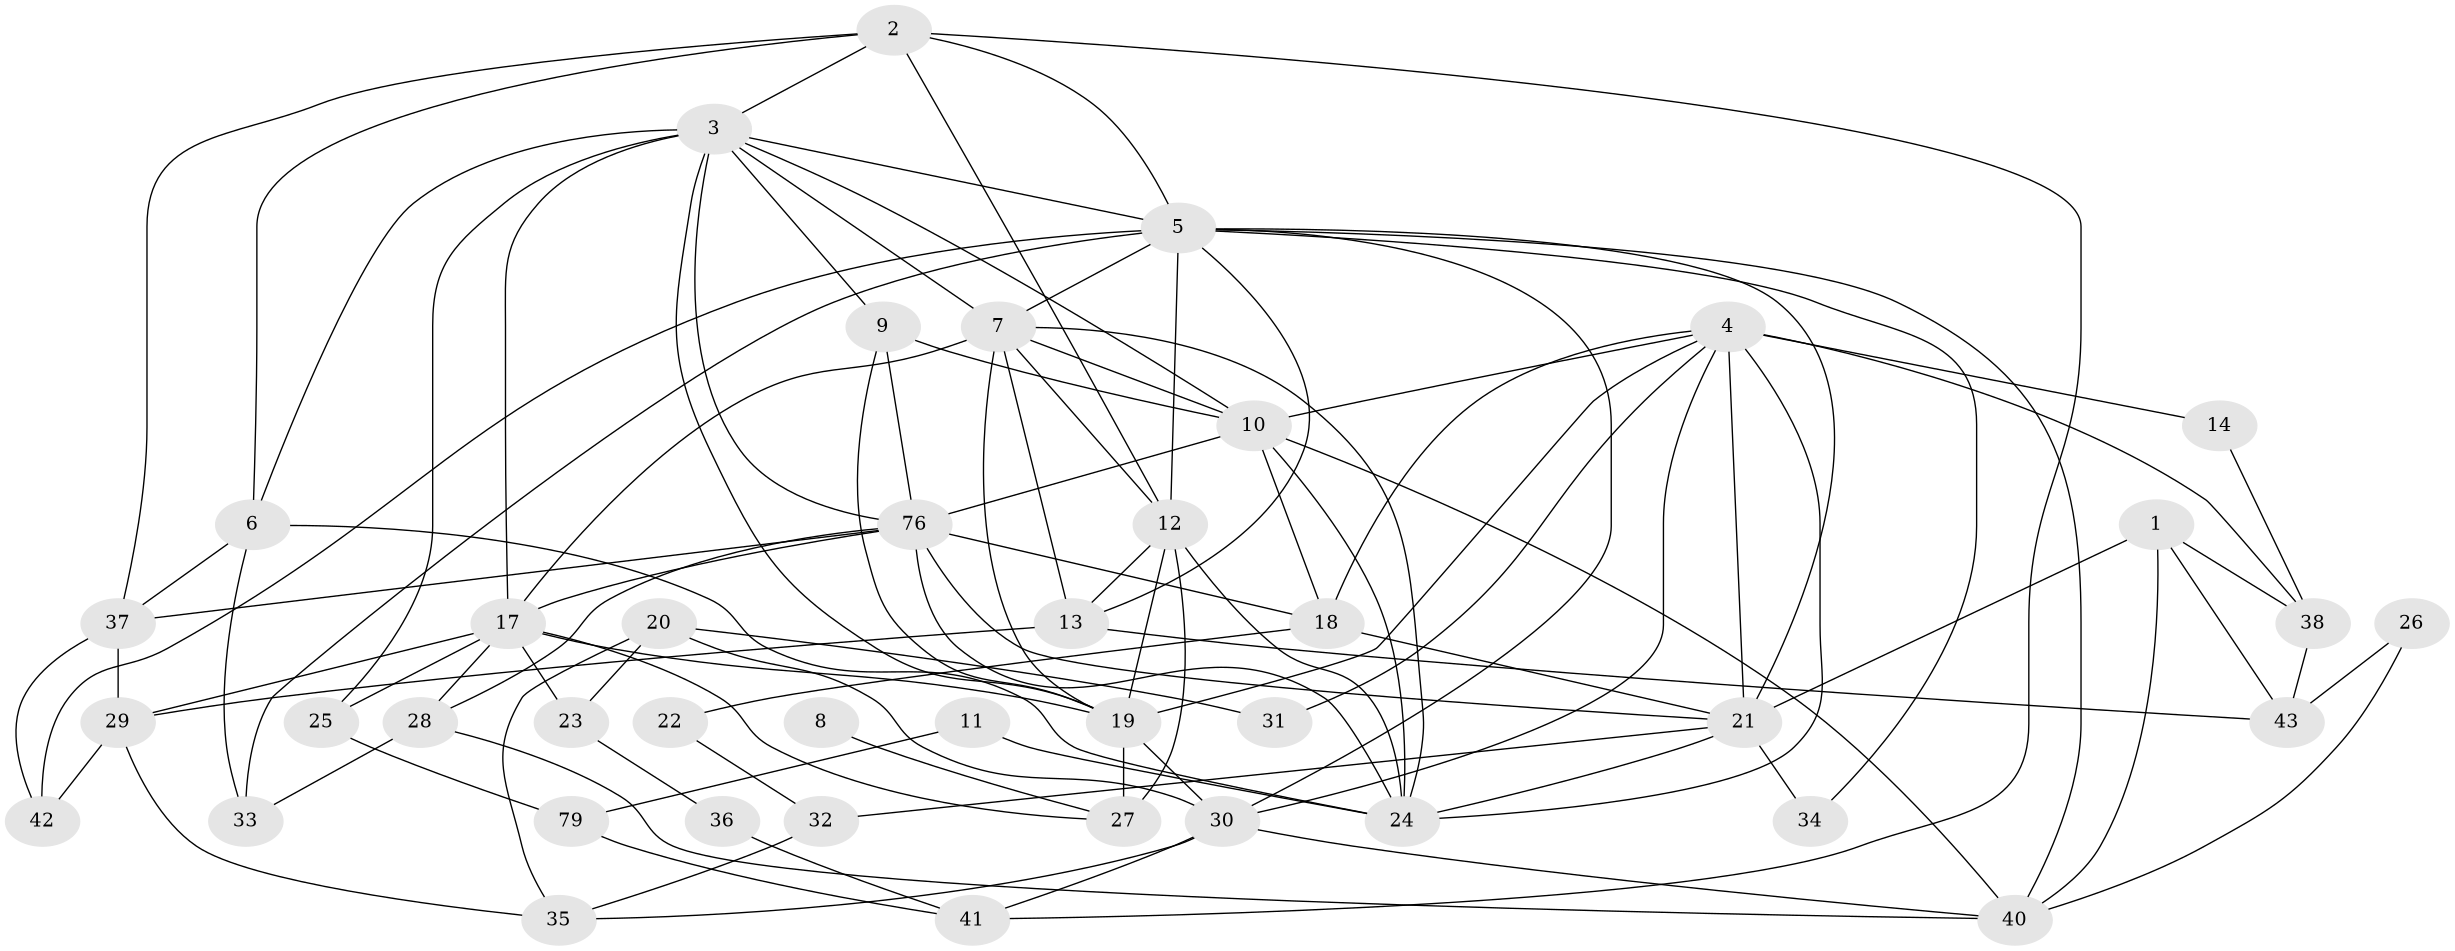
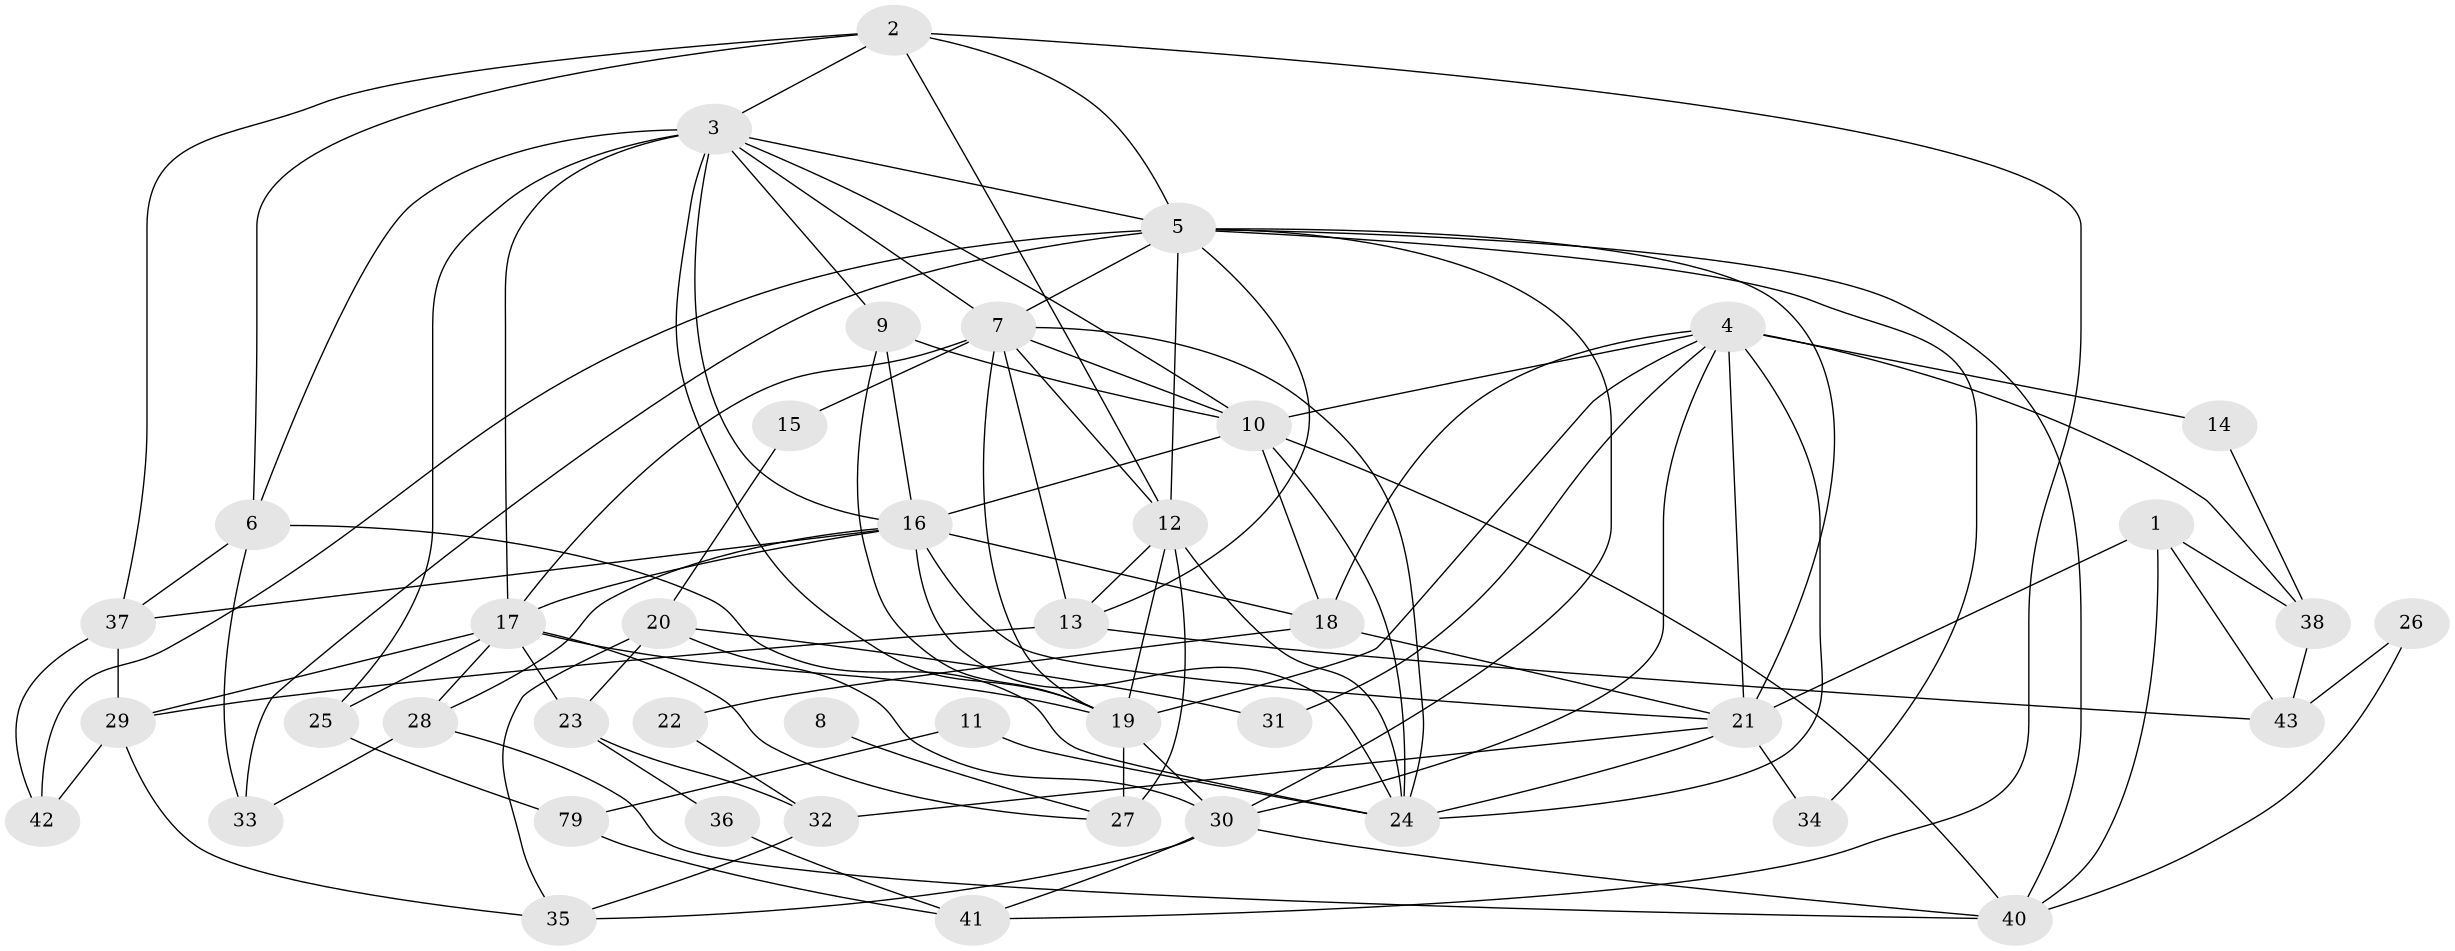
node "15": added
node "76": label "76" -> "16"
edge "23" -- "32": added
